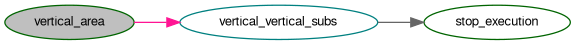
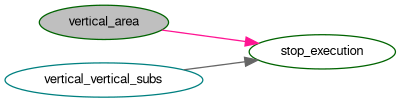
edge "vertical_area" -> "vertical_vertical_subs": now "vertical_area" -> "stop_execution"
